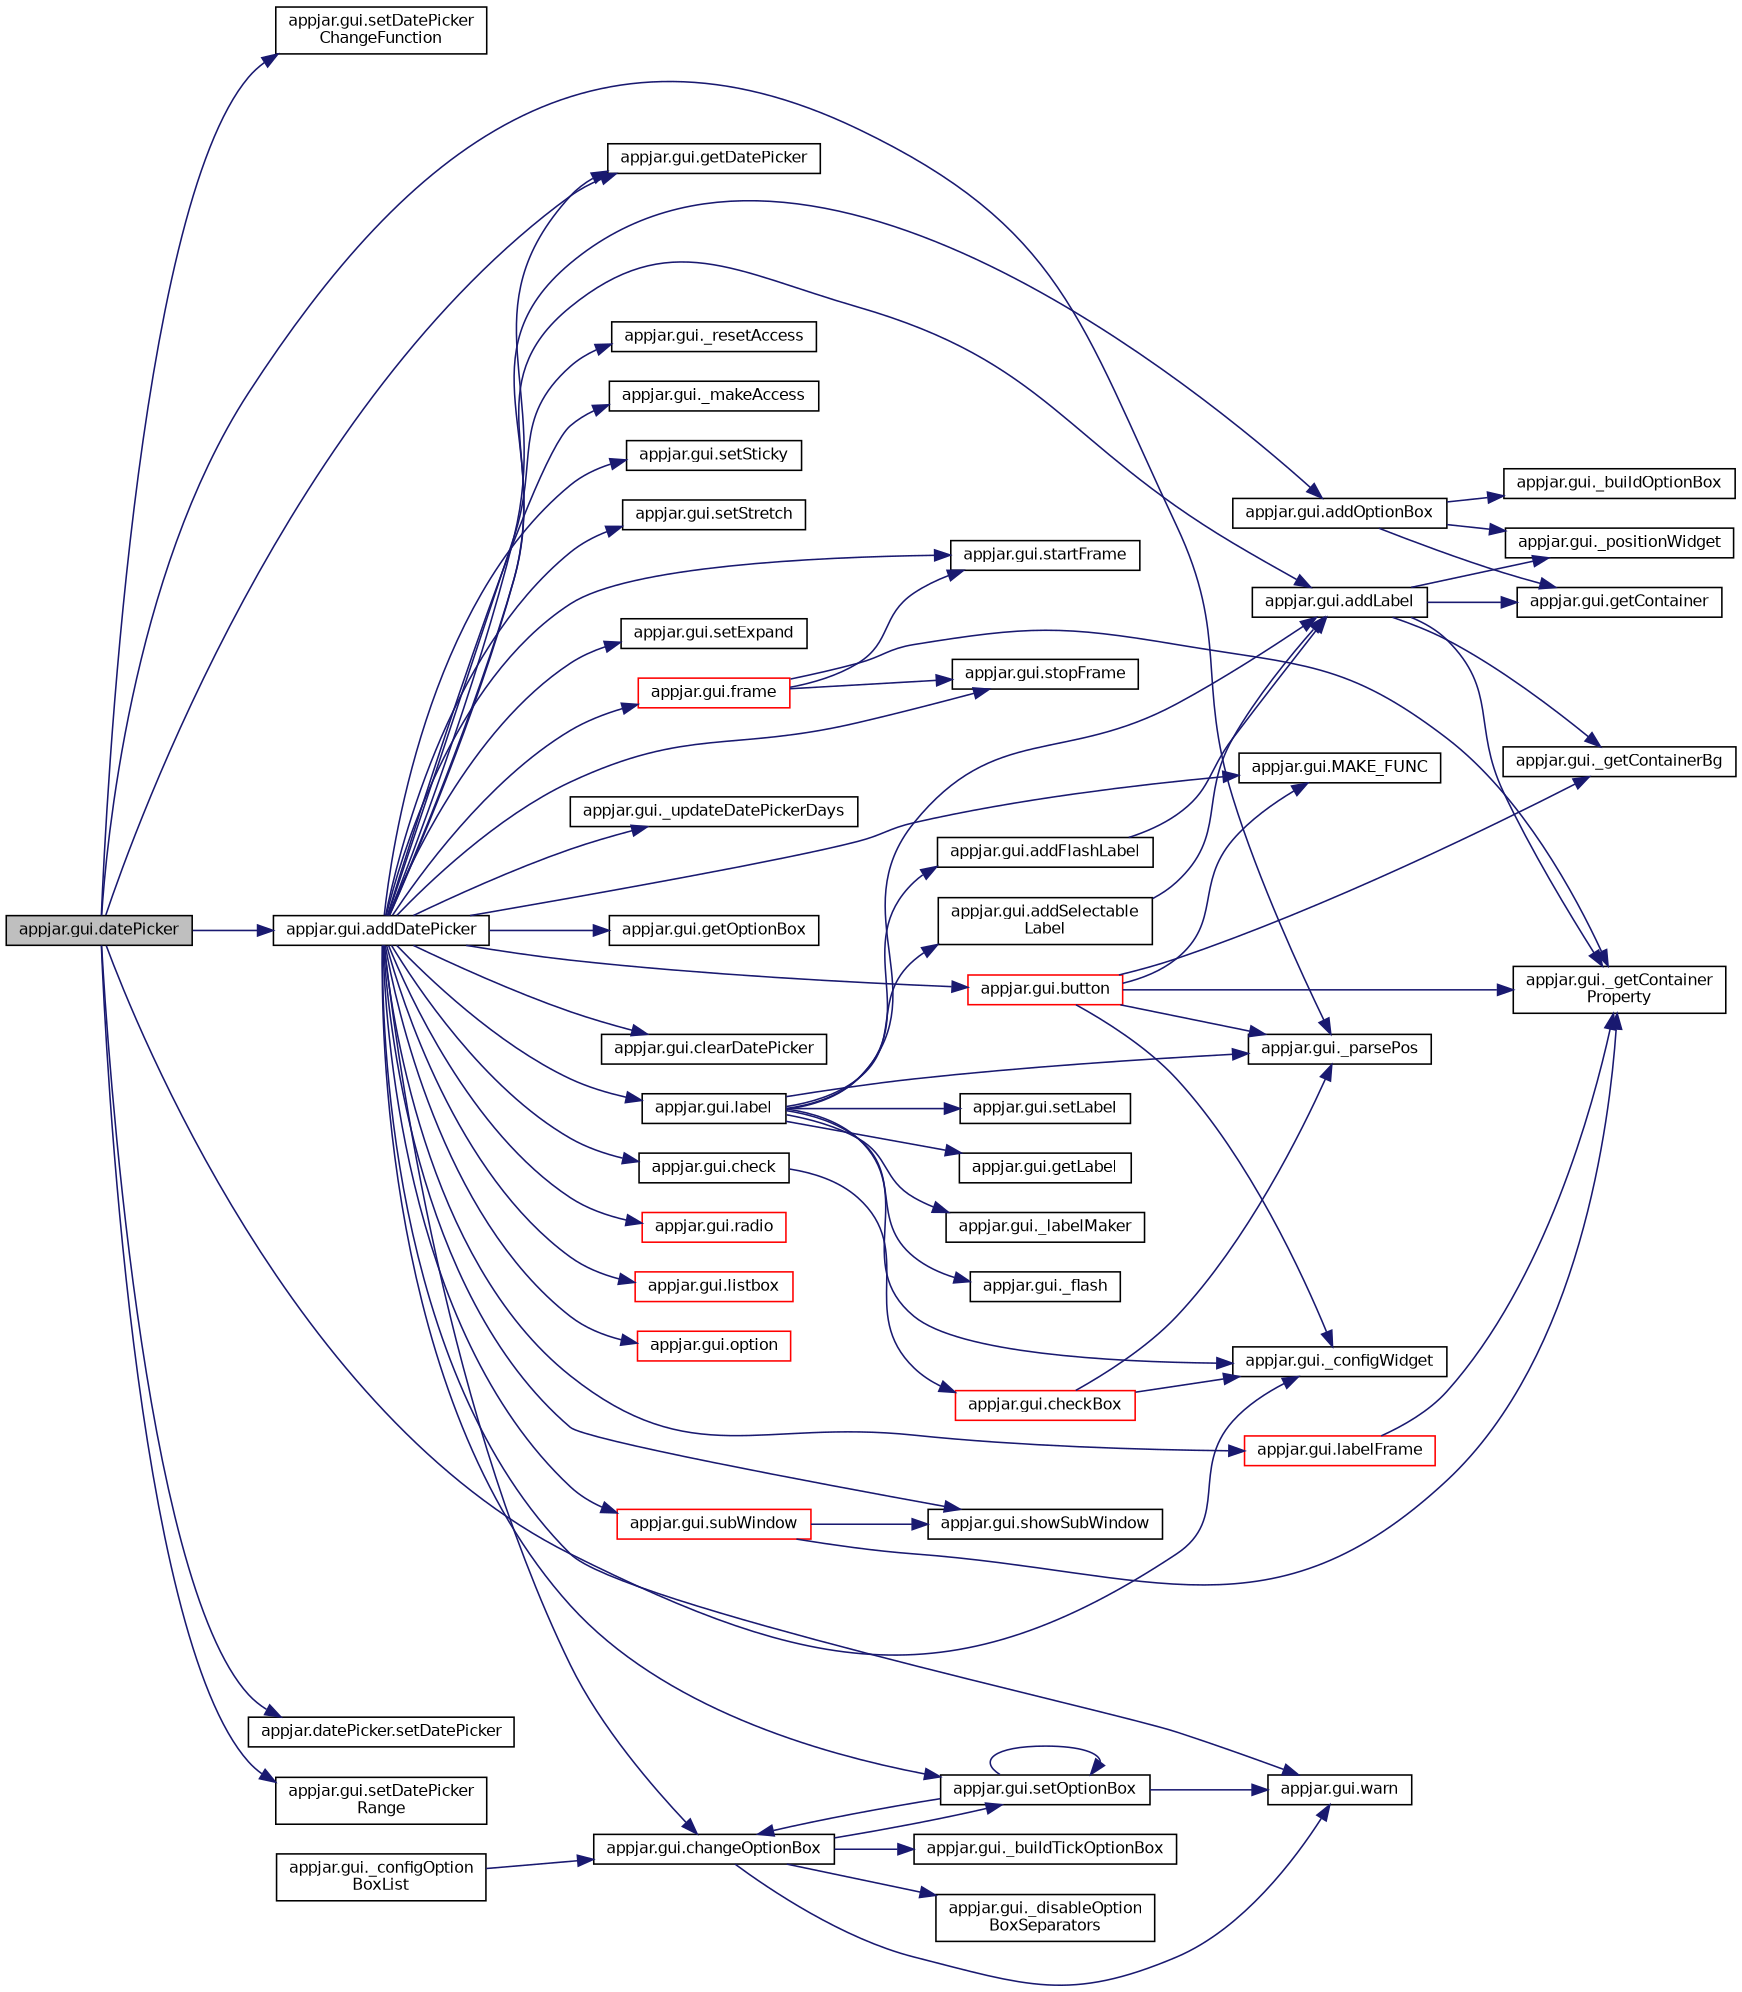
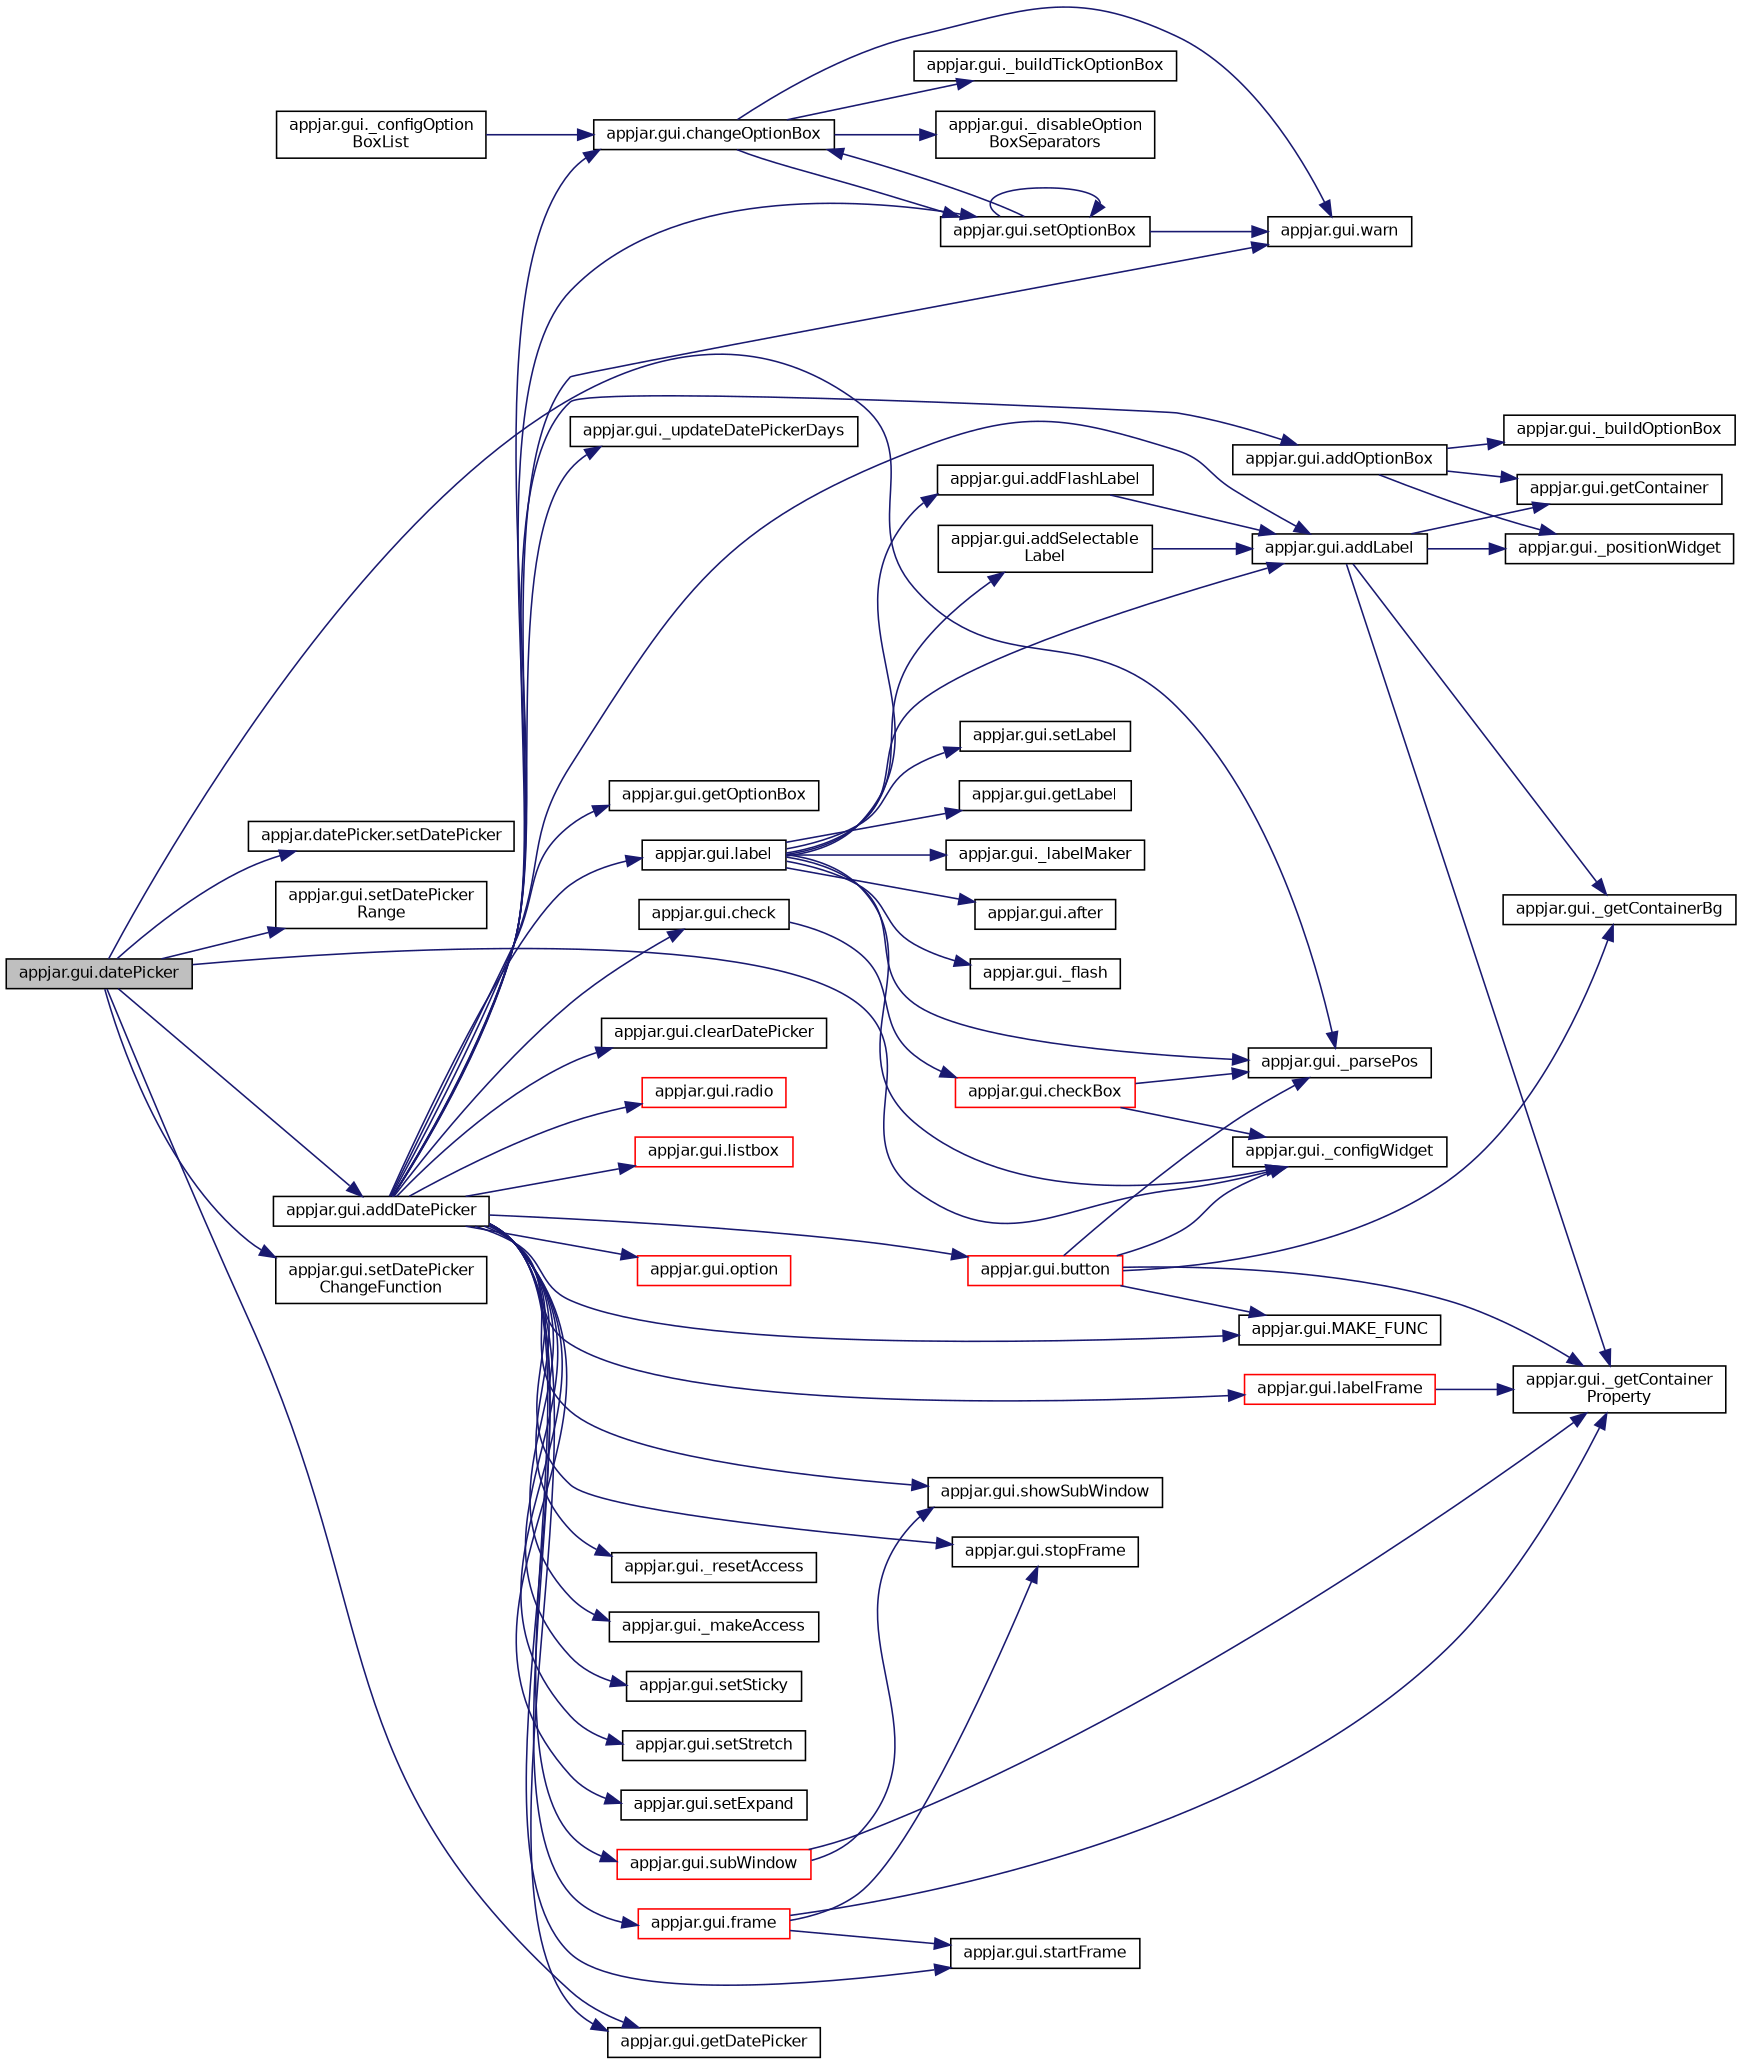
node "appjar.gui.after": added
